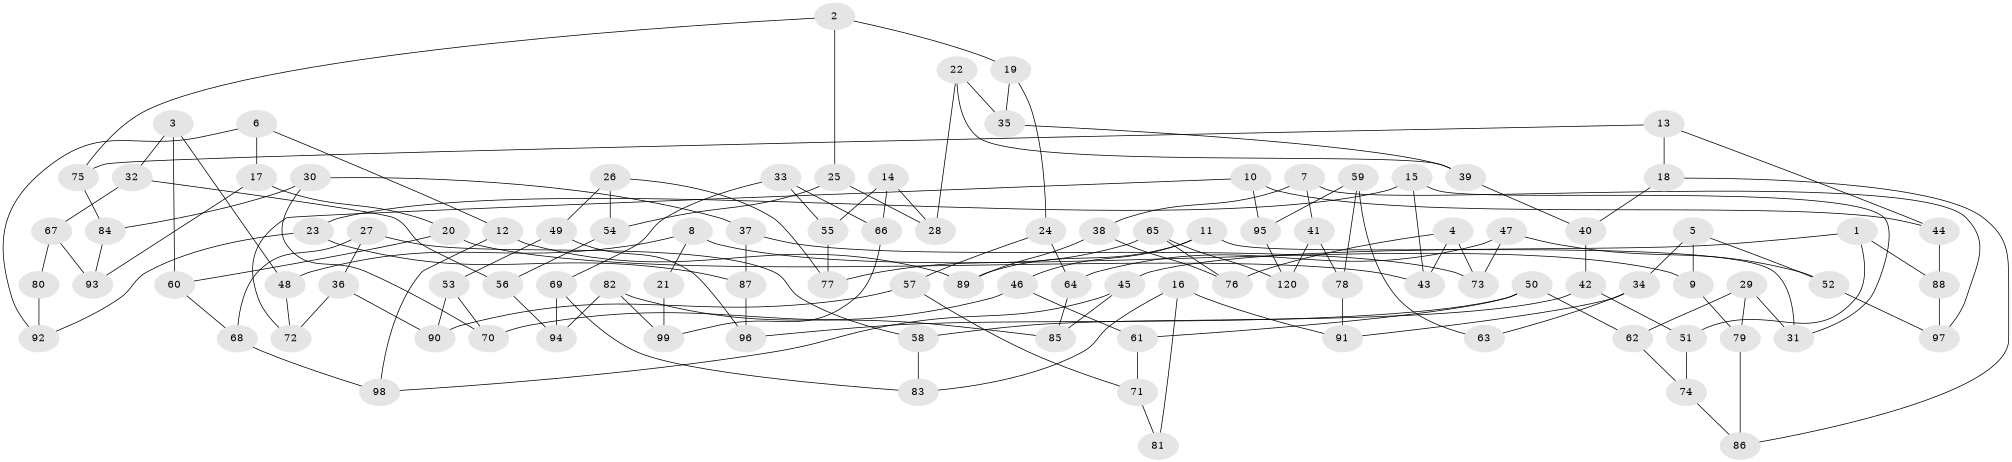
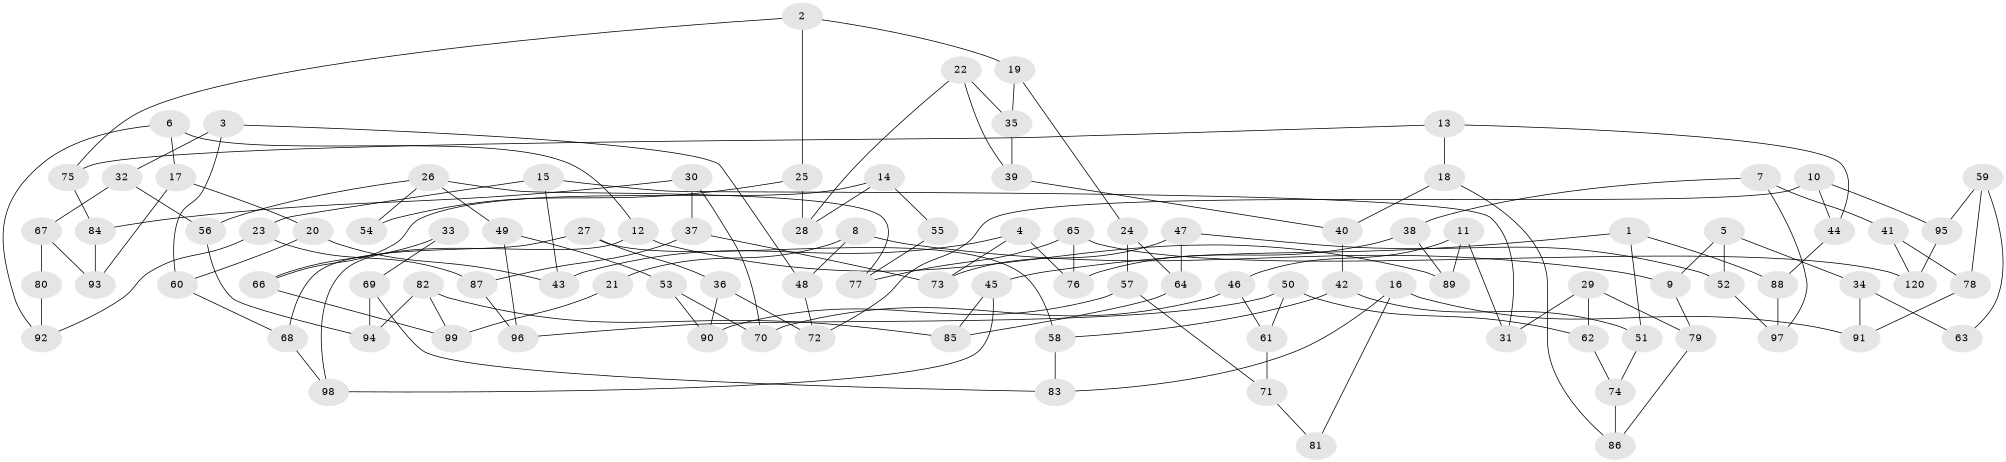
edge "33" -- "55": removed
edge "54" -- "56": now "26" -- "56"
